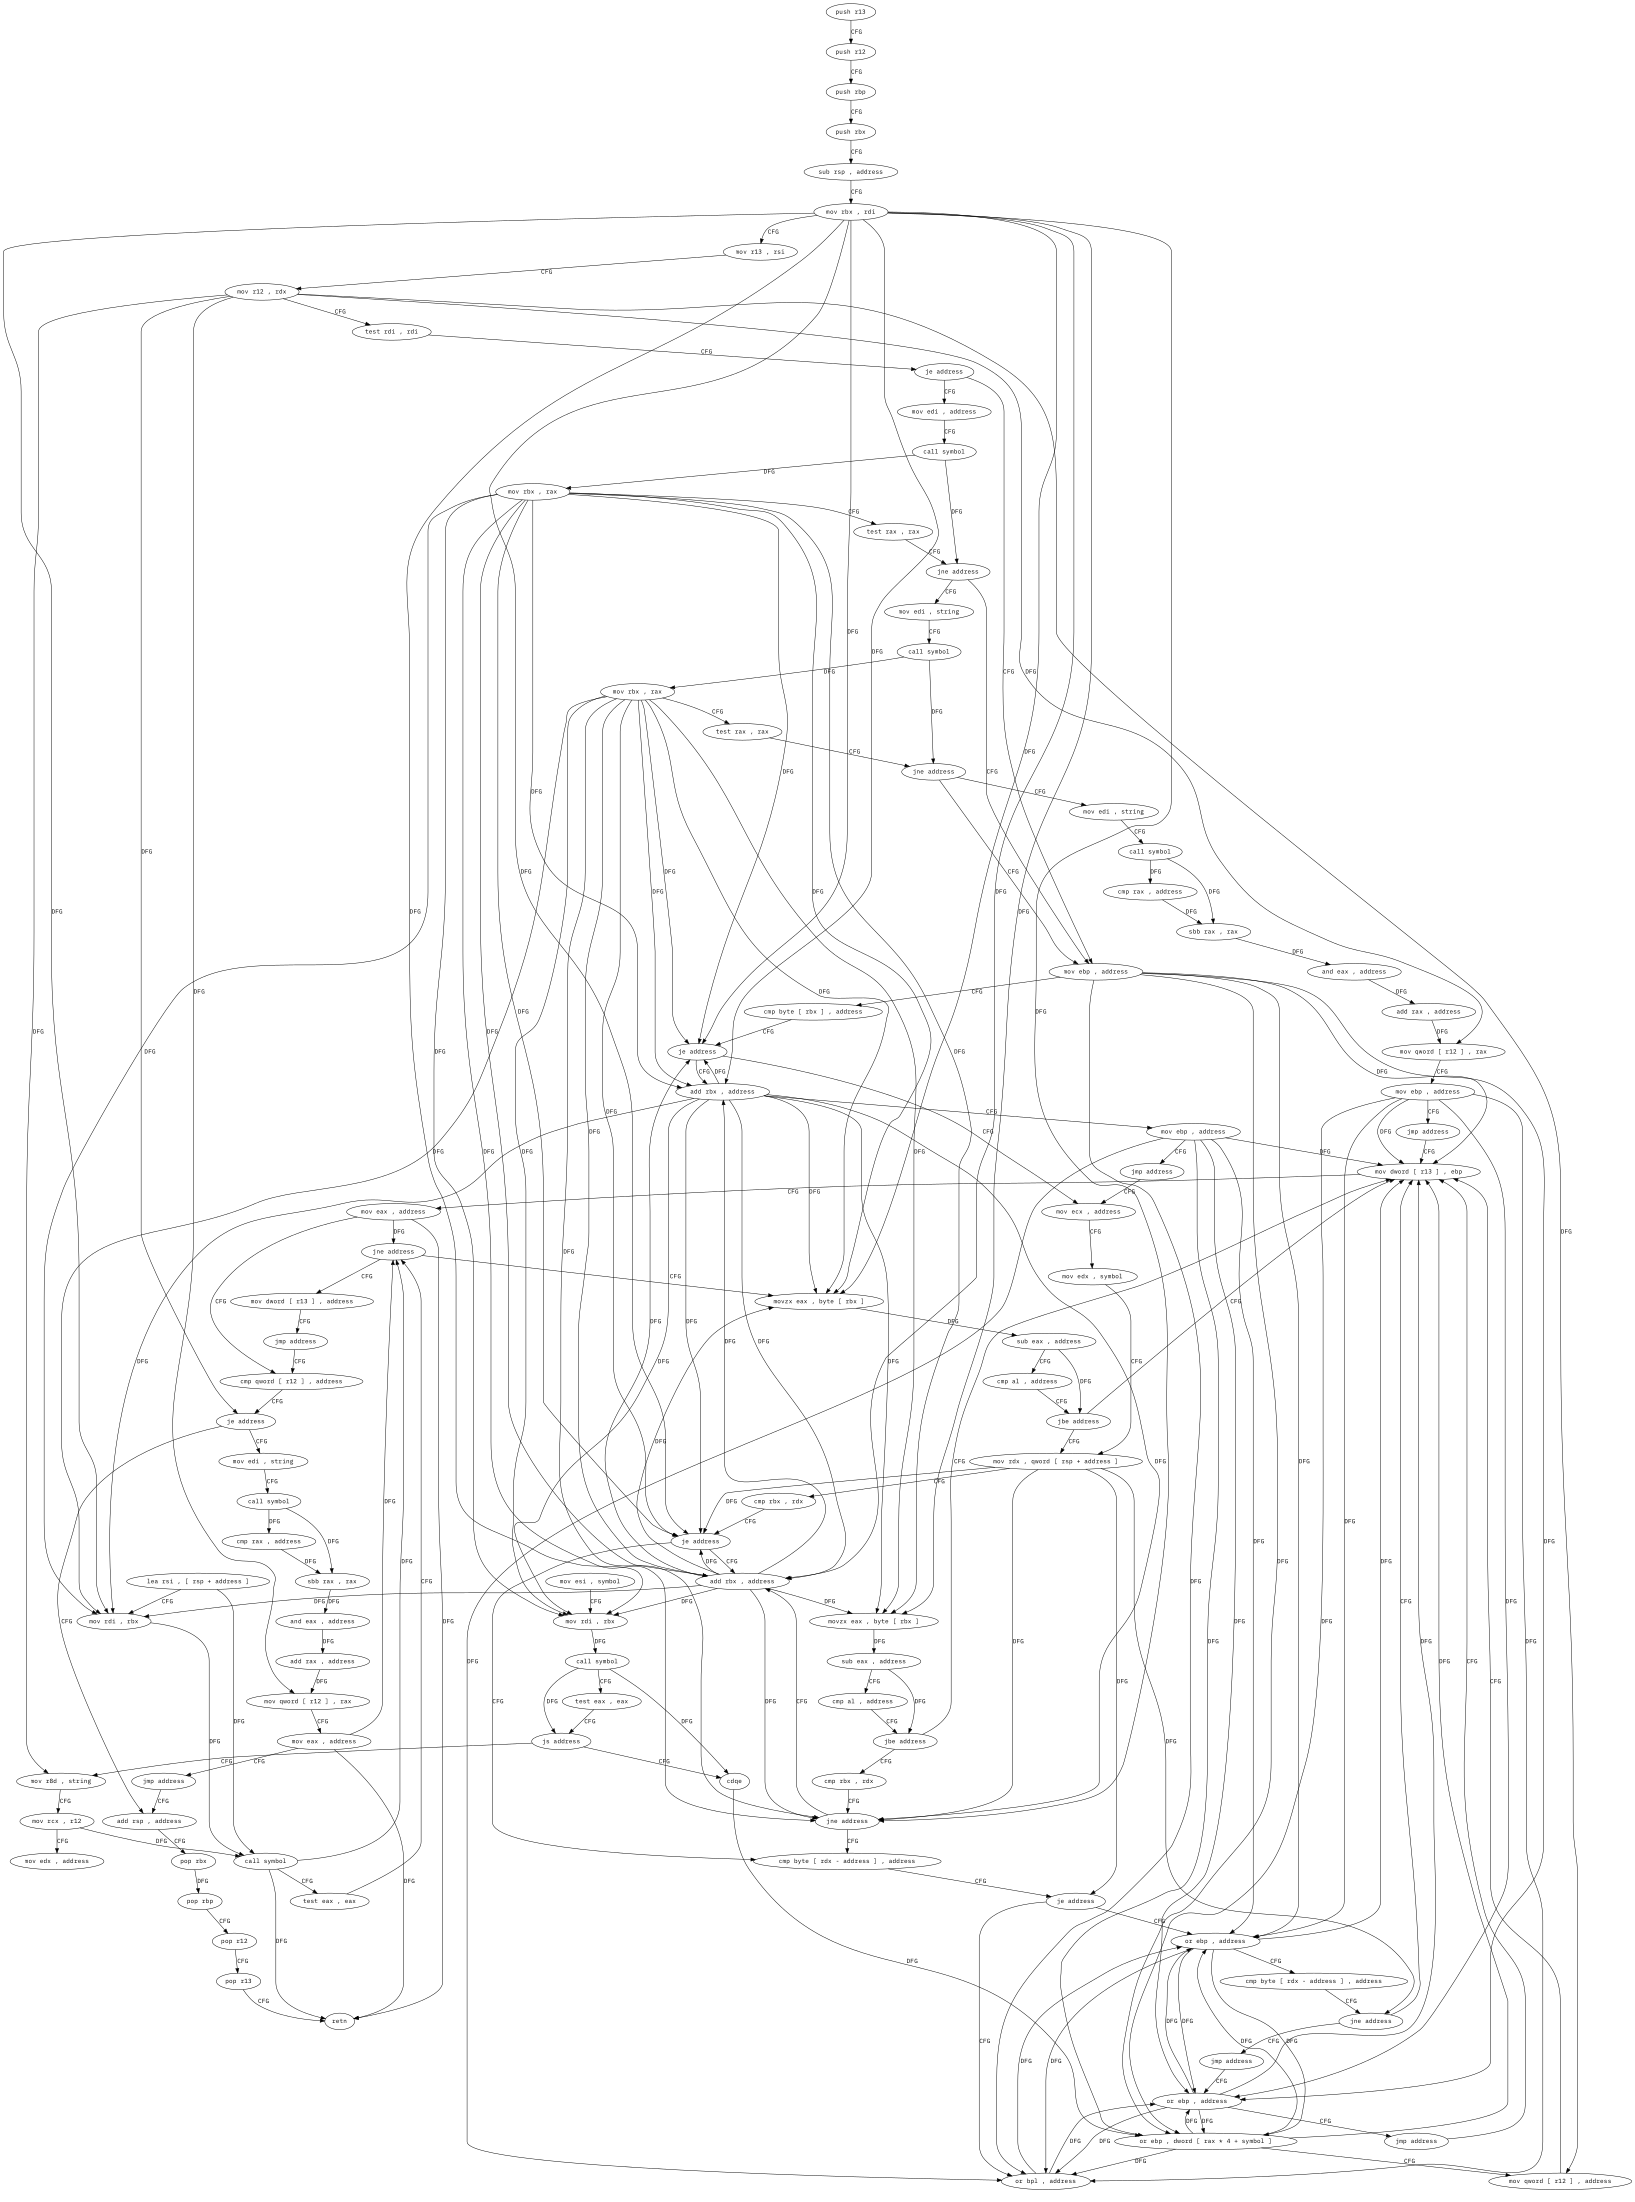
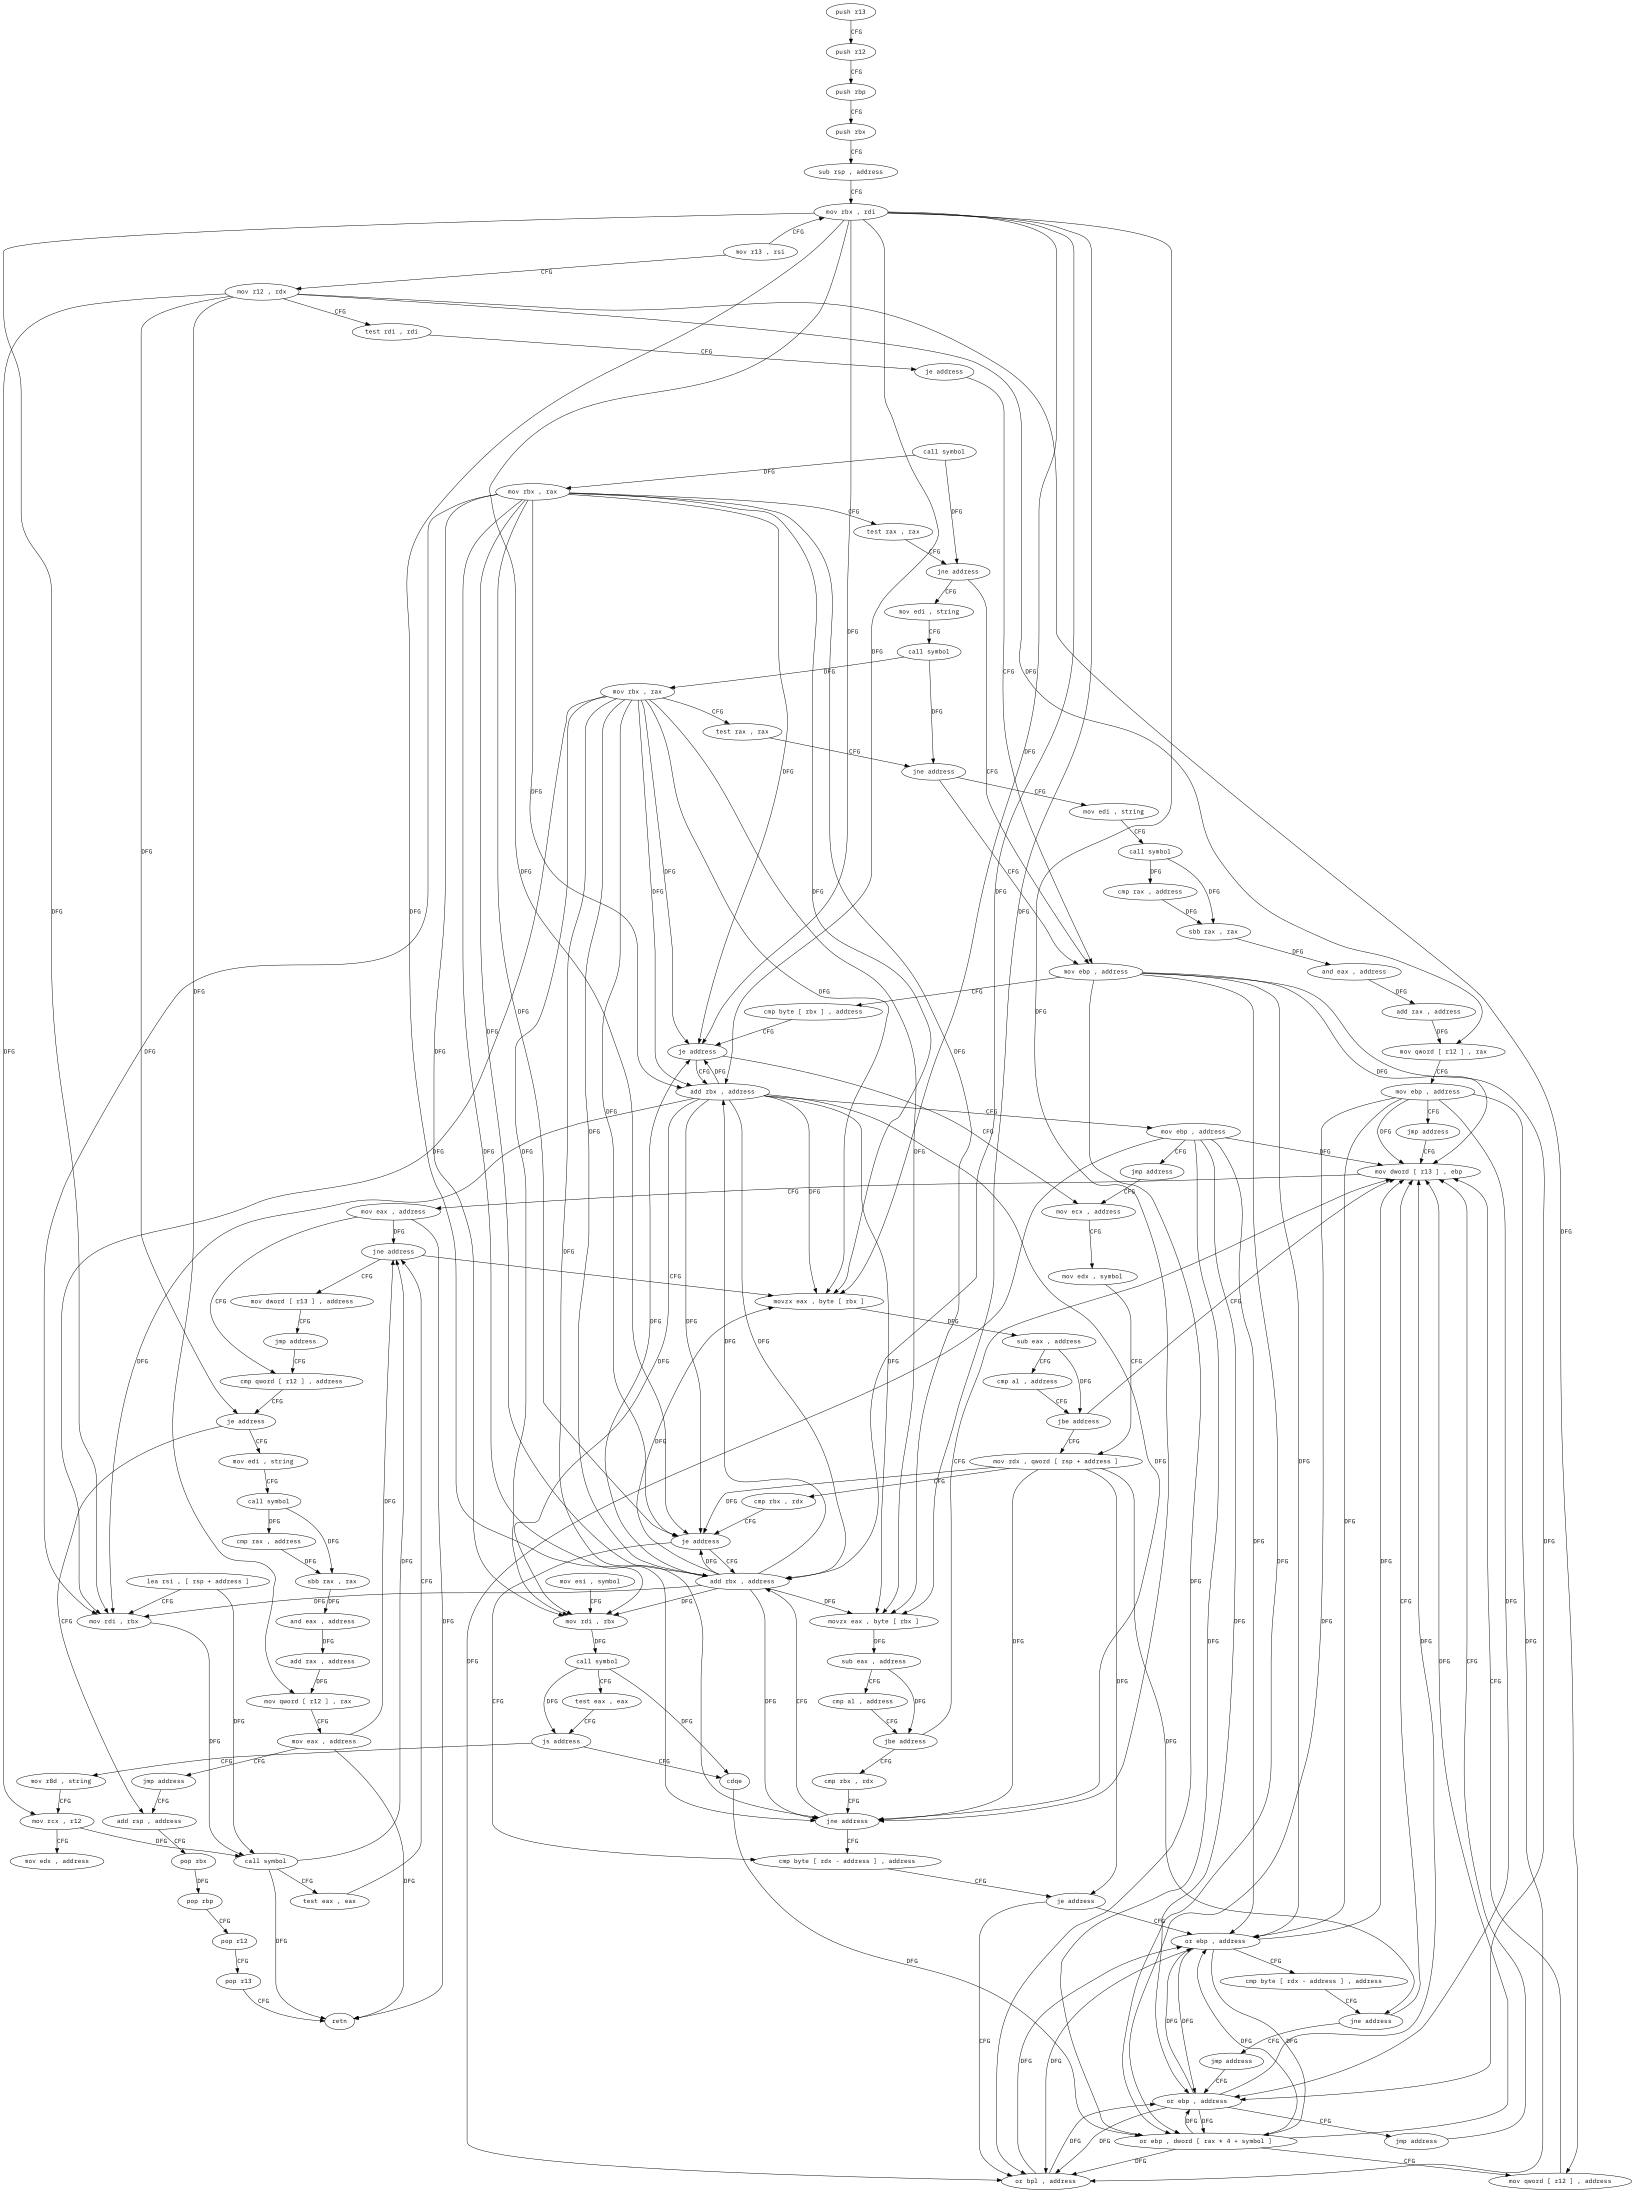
edge "mov rbx , rdi" -> "mov r13 , rsi": reversed
node "mov edi , address": removed
edge "mov r12 , rdx" -> "mov r8d , string": now "mov r12 , rdx" -> "mov rcx , r12"
